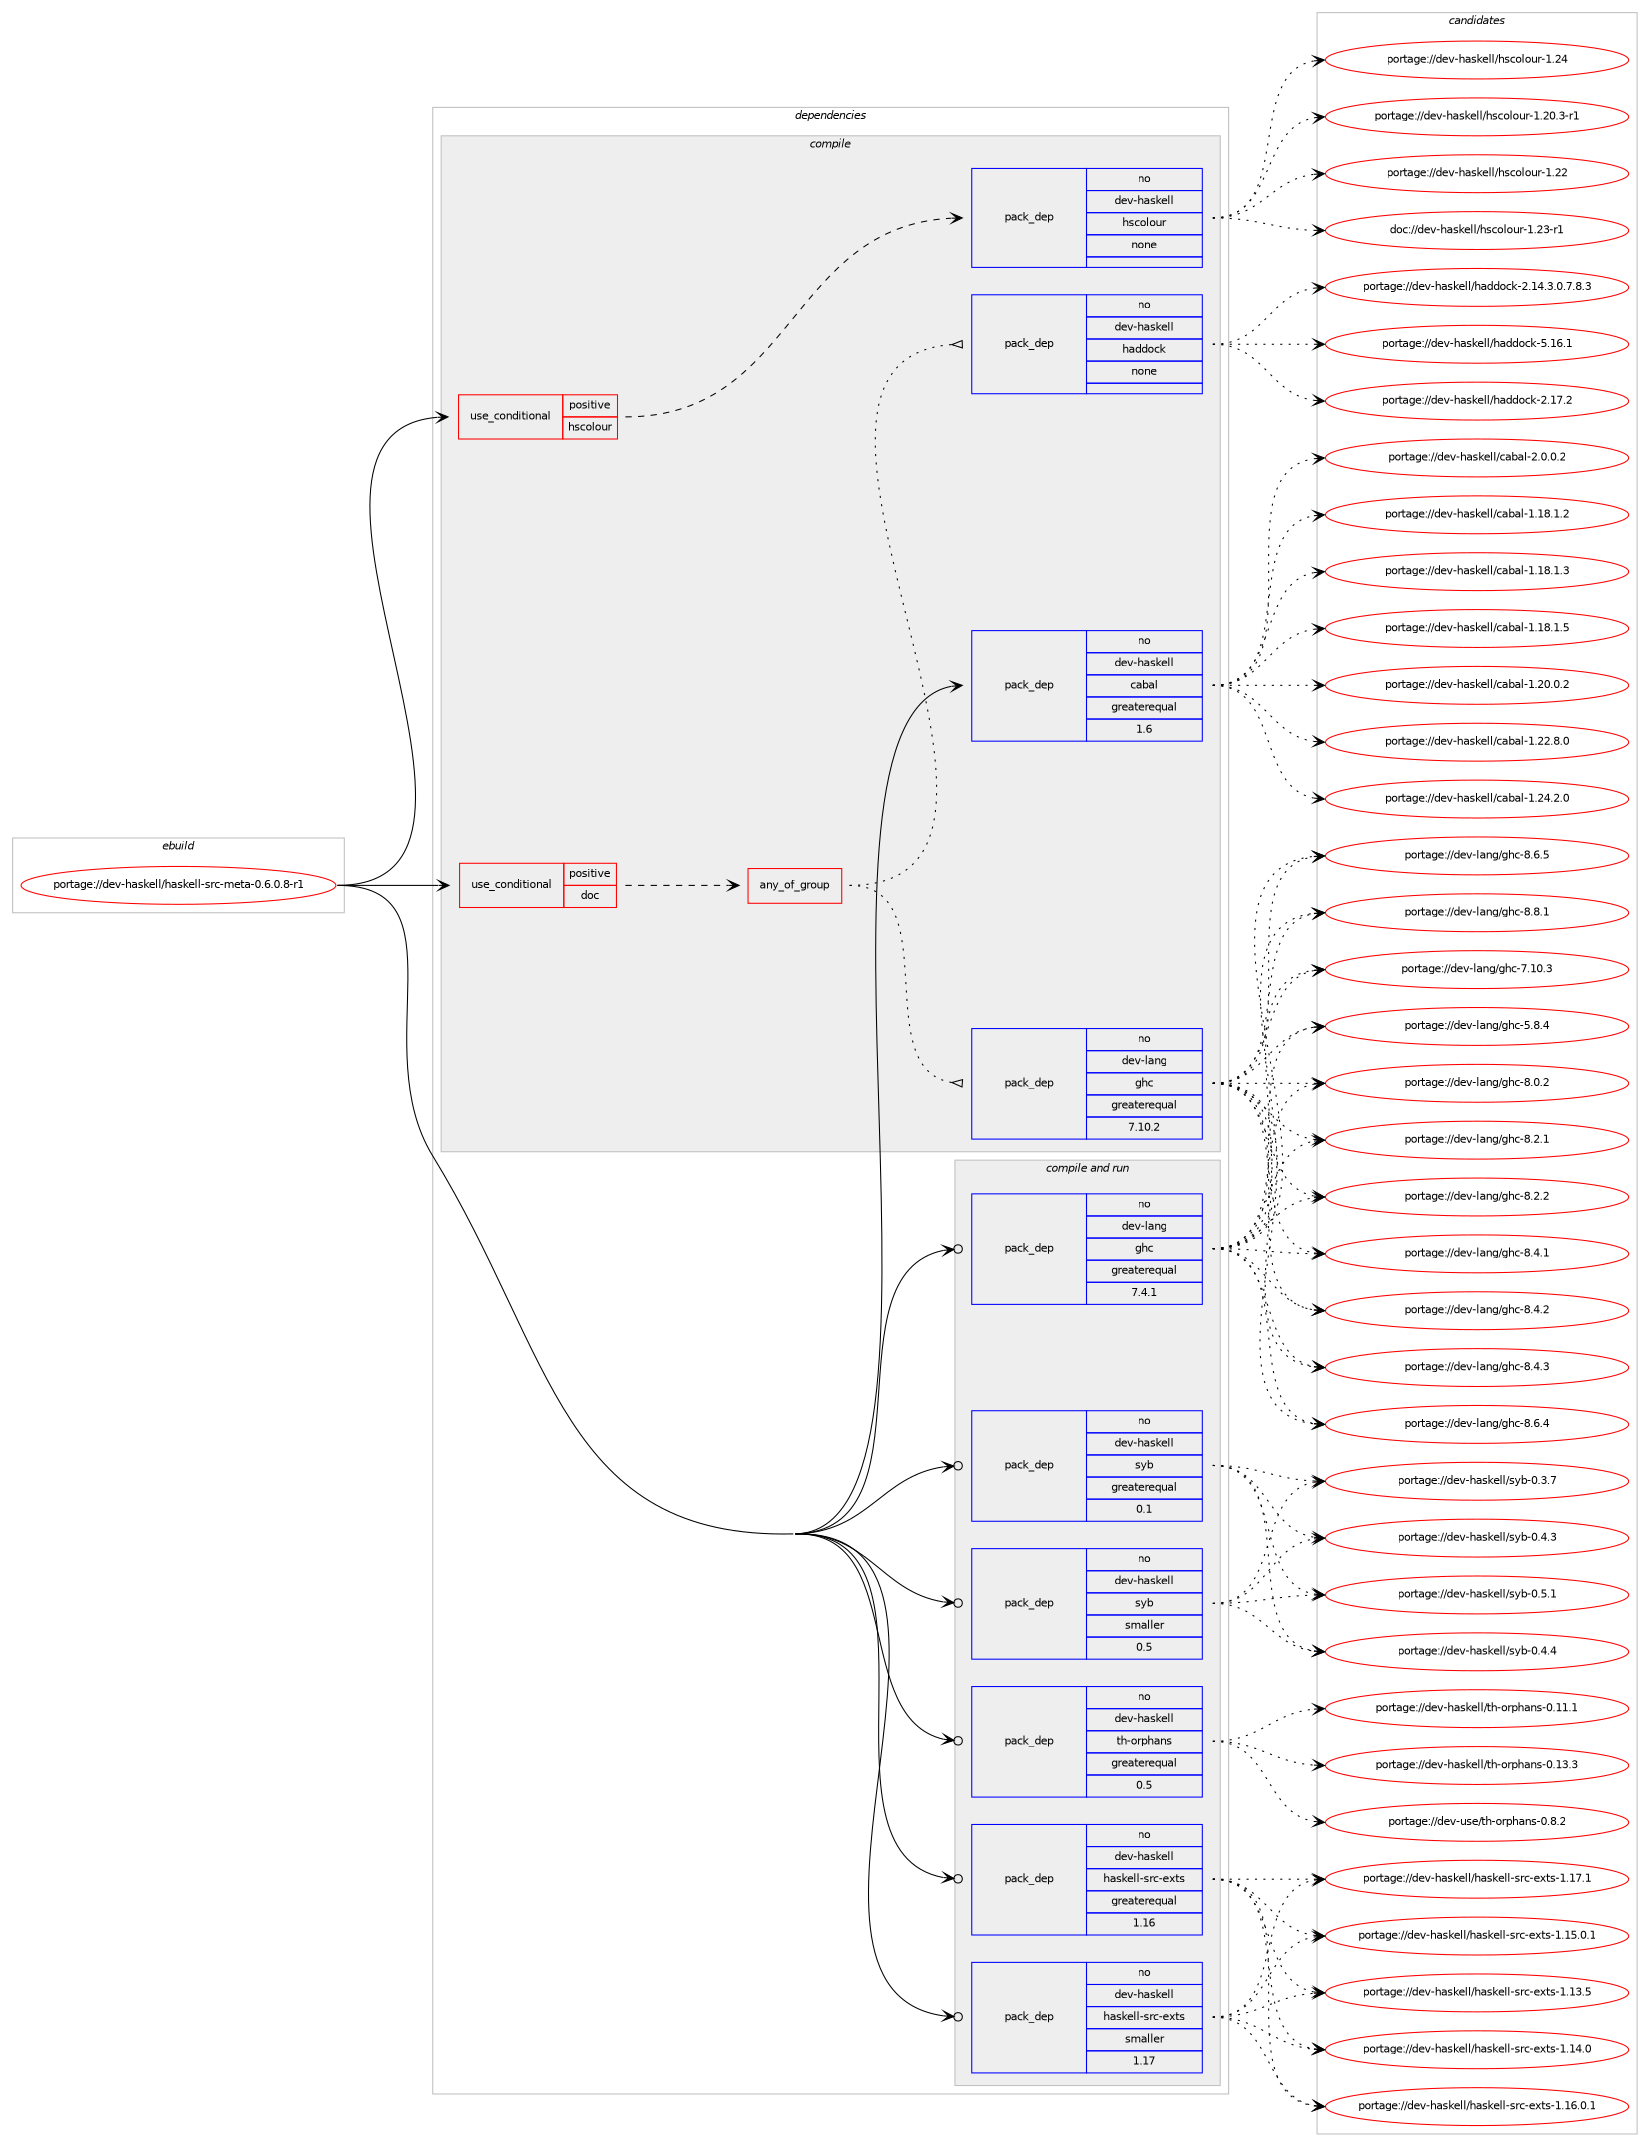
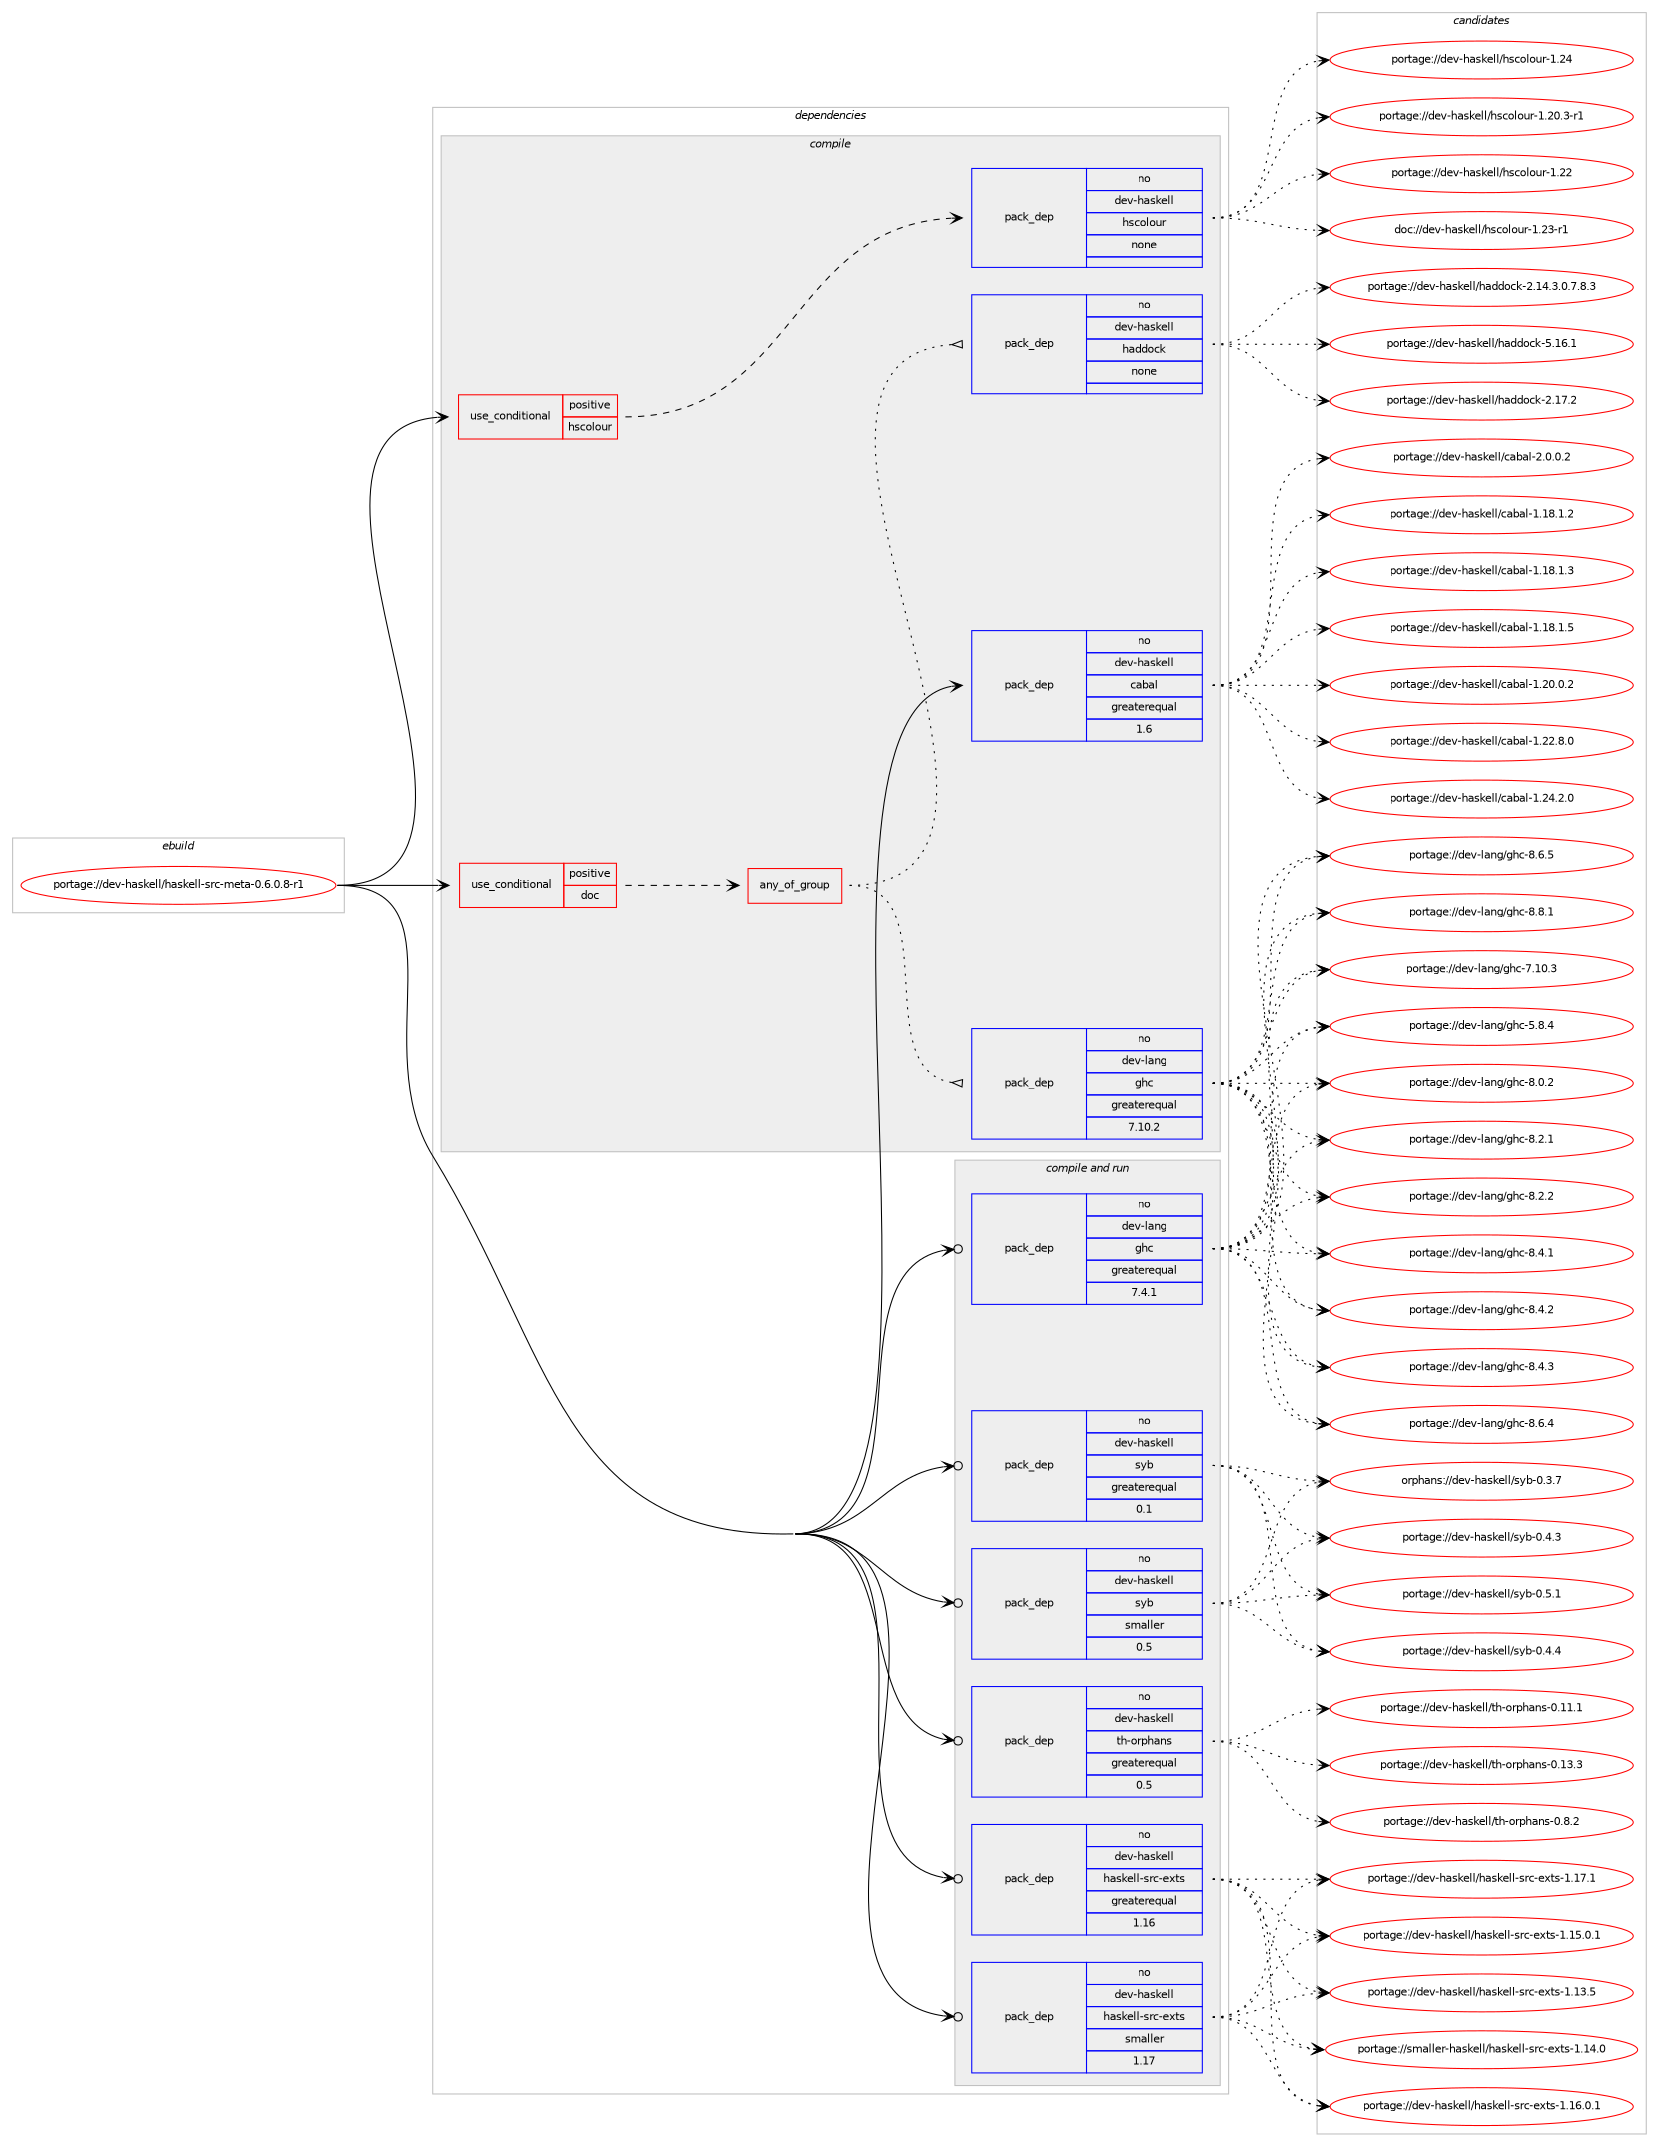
node "portage://dev-haskell/syb-0.3.7": label "portage://dev-haskell/syb-0.3.7" -> "orphans://dev-haskell/syb-0.3.7"
node "portage://dev-use/th-orphans-0.8.2": label "portage://dev-use/th-orphans-0.8.2" -> "portage://dev-haskell/th-orphans-0.8.2"
node "portage://dev-haskell/haskell-src-exts-1.14.0": label "portage://dev-haskell/haskell-src-exts-1.14.0" -> "portage://smaller-haskell/haskell-src-exts-1.14.0"
